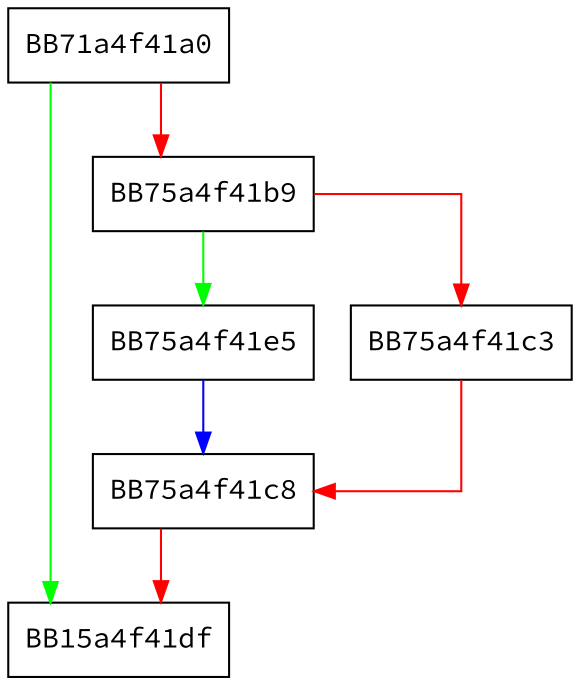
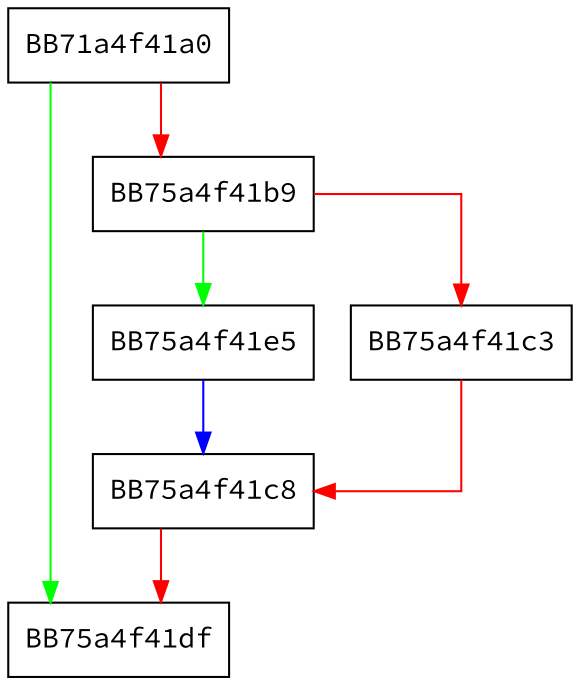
node "BB15a4f41df": label "BB15a4f41df" -> "BB75a4f41df"
